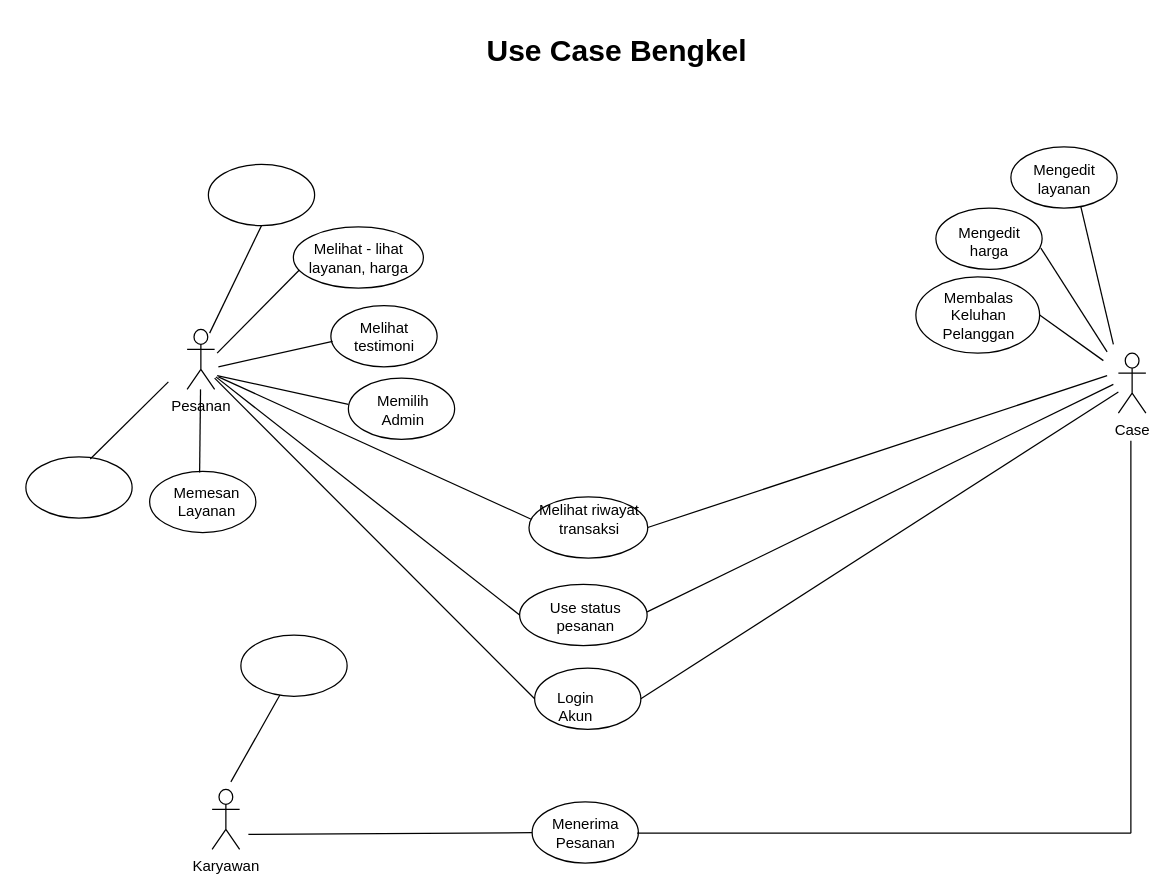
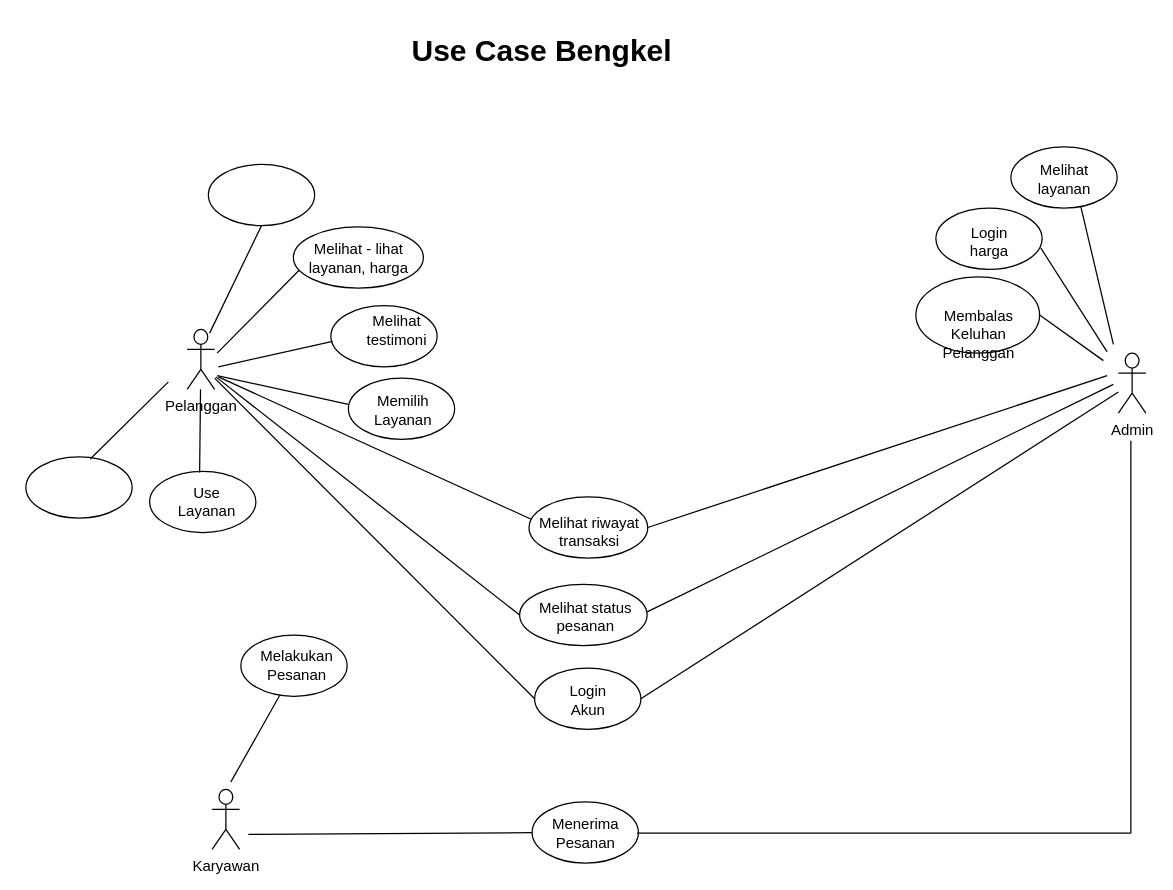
node "Use Case Bengkel": moved (618, 53) -> (543, 53)
node "Mengedit layanan": label "Mengedit layanan" -> "Melihat layanan"
node "Mengedit harga": label "Mengedit harga" -> "Login harga"
node "Membalas Keluhan Pelanggan": moved (979, 315) -> (979, 334)
node "Melihat testimoni": moved (384, 337) -> (397, 331)
node "Pesanan": label "Pesanan" -> "Pelanggan"
node "Memilih Admin": label "Memilih Admin" -> "Memilih Layanan"
node "Case": label "Case" -> "Admin"
node "Memesan Layanan": label "Memesan Layanan" -> "Use Layanan"
node "Melihat riwayat transaksi": moved (589, 519) -> (589, 532)
node "Use status pesanan": label "Use status pesanan" -> "Melihat status pesanan"
node "Melakukan Pesanan": added
node "Login Akun": moved (576, 707) -> (588, 701)
